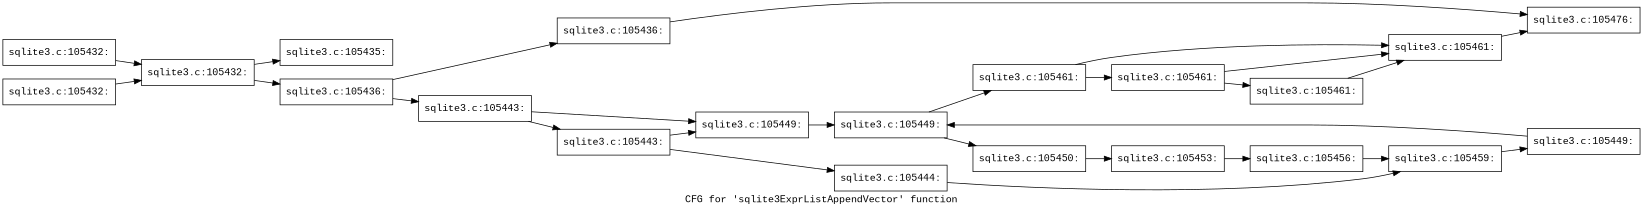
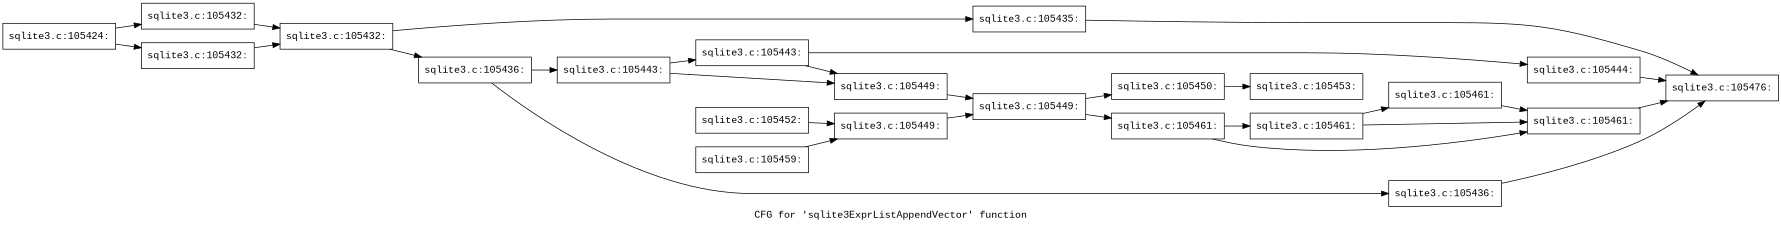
edge "sqlite3.c:105435:" -> "sqlite3.c:105476:": added
node "sqlite3.c:105424:": added
node "sqlite3.c:105452:": added
node "sqlite3.c:105456:": removed
edge "sqlite3.c:105444:" -> "sqlite3.c:105459:": now "sqlite3.c:105444:" -> "sqlite3.c:105476:"
